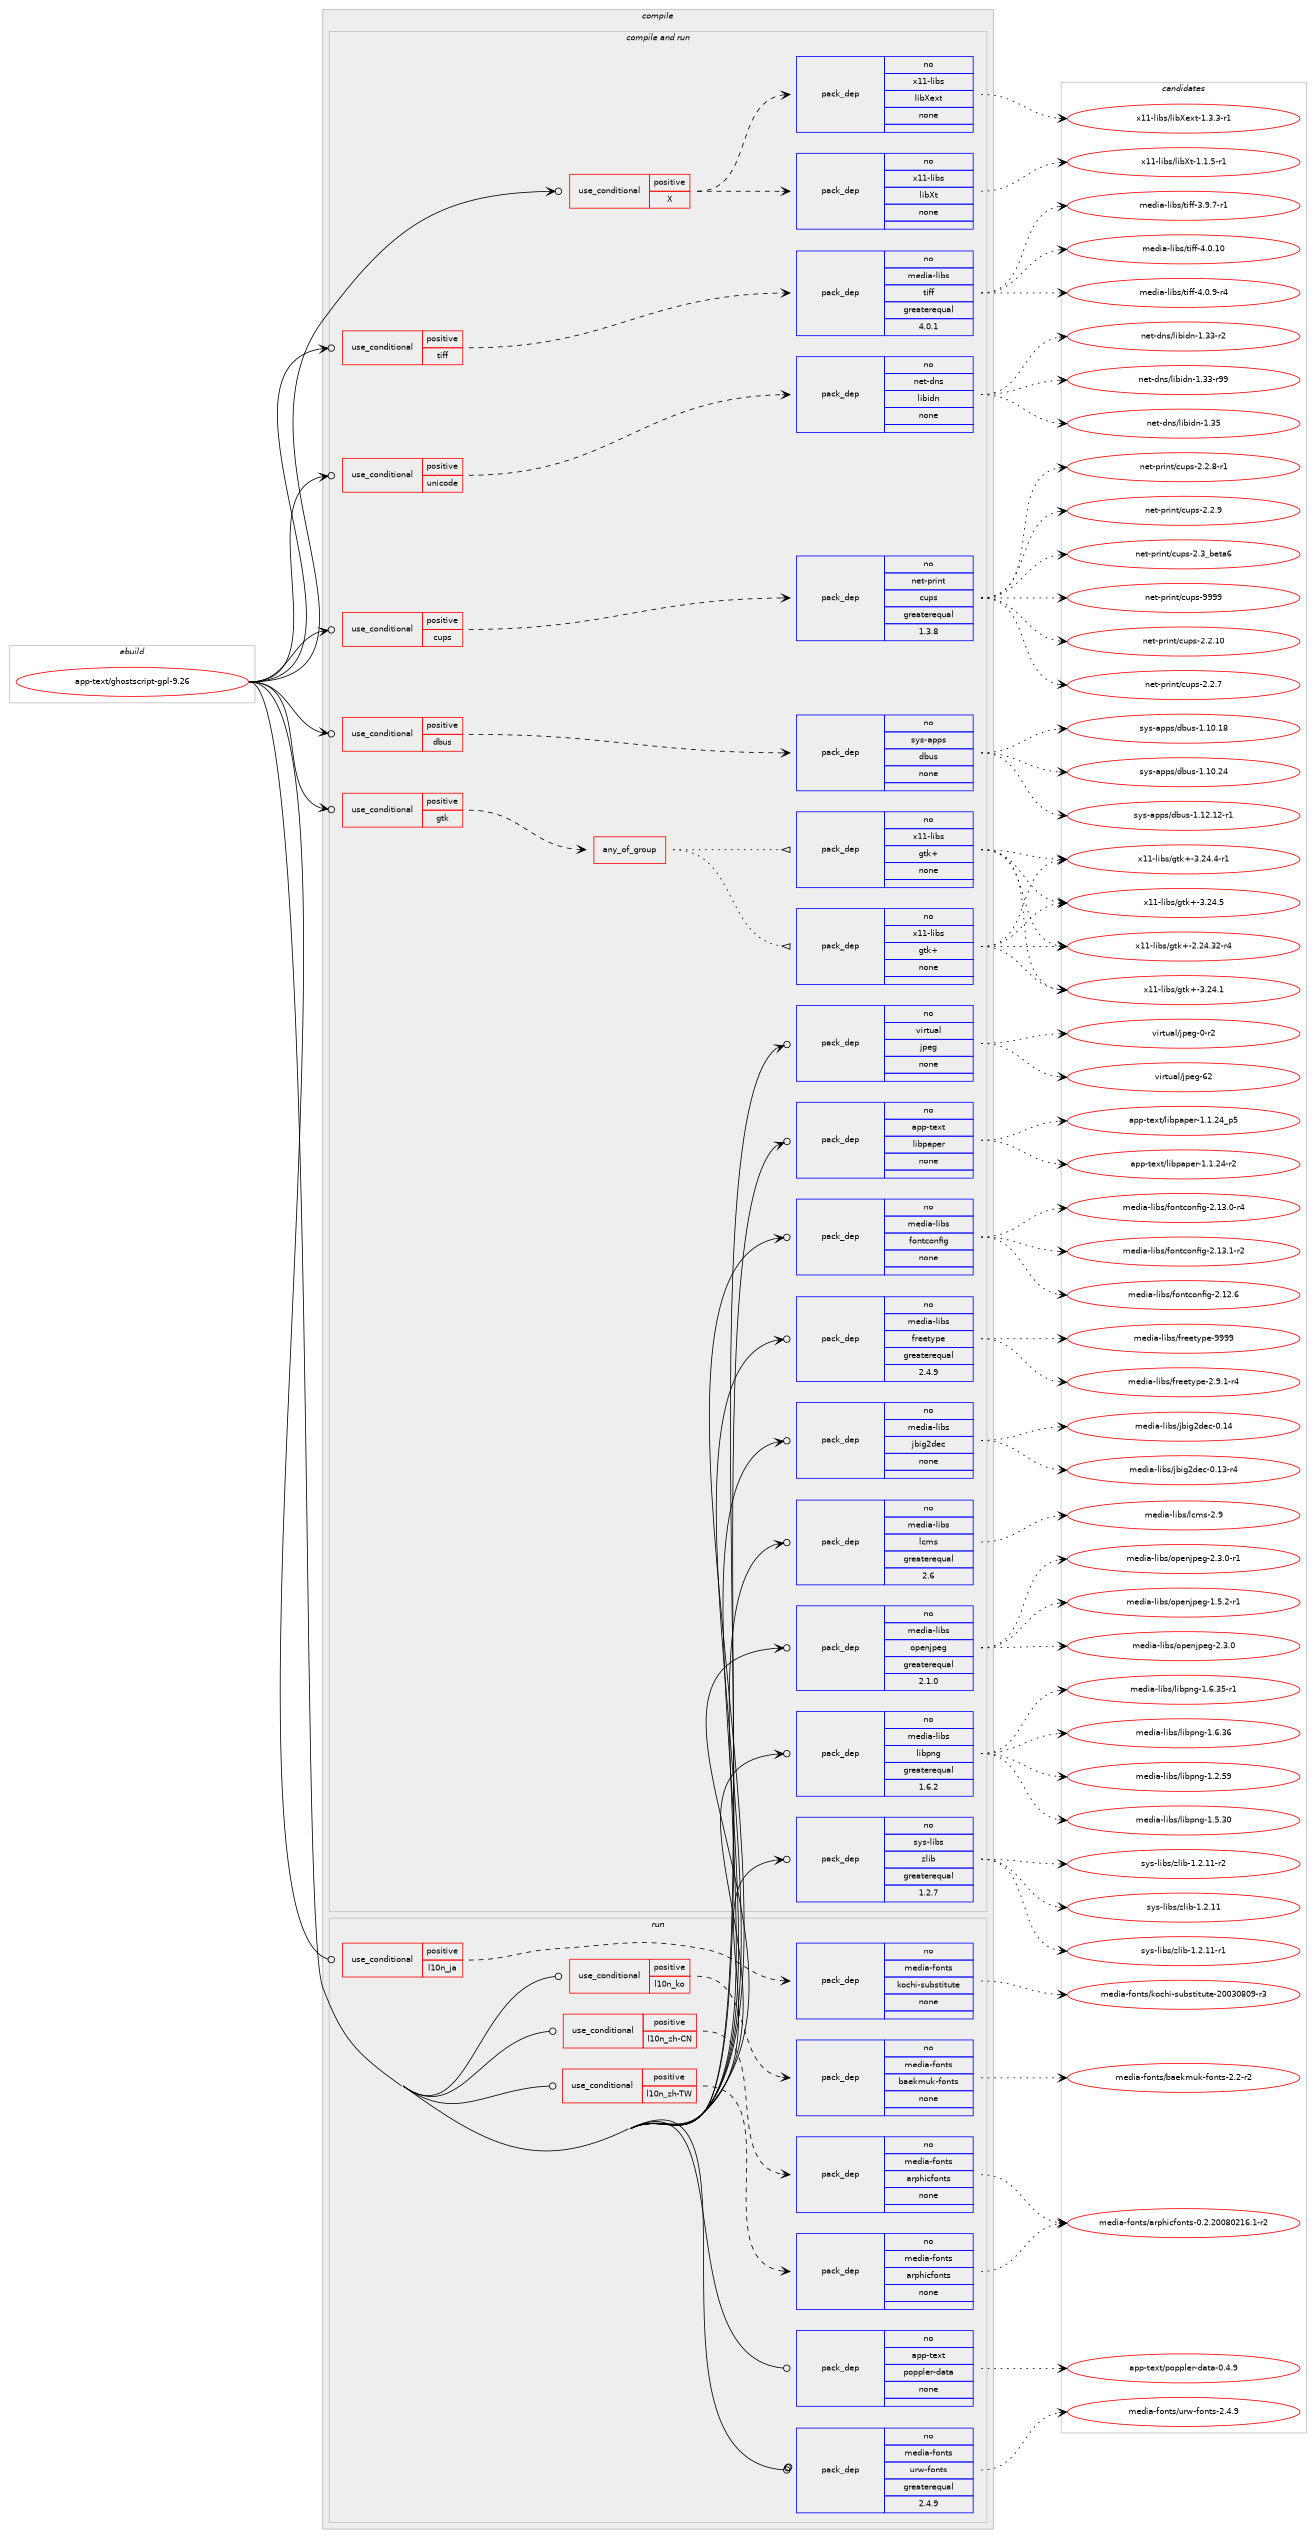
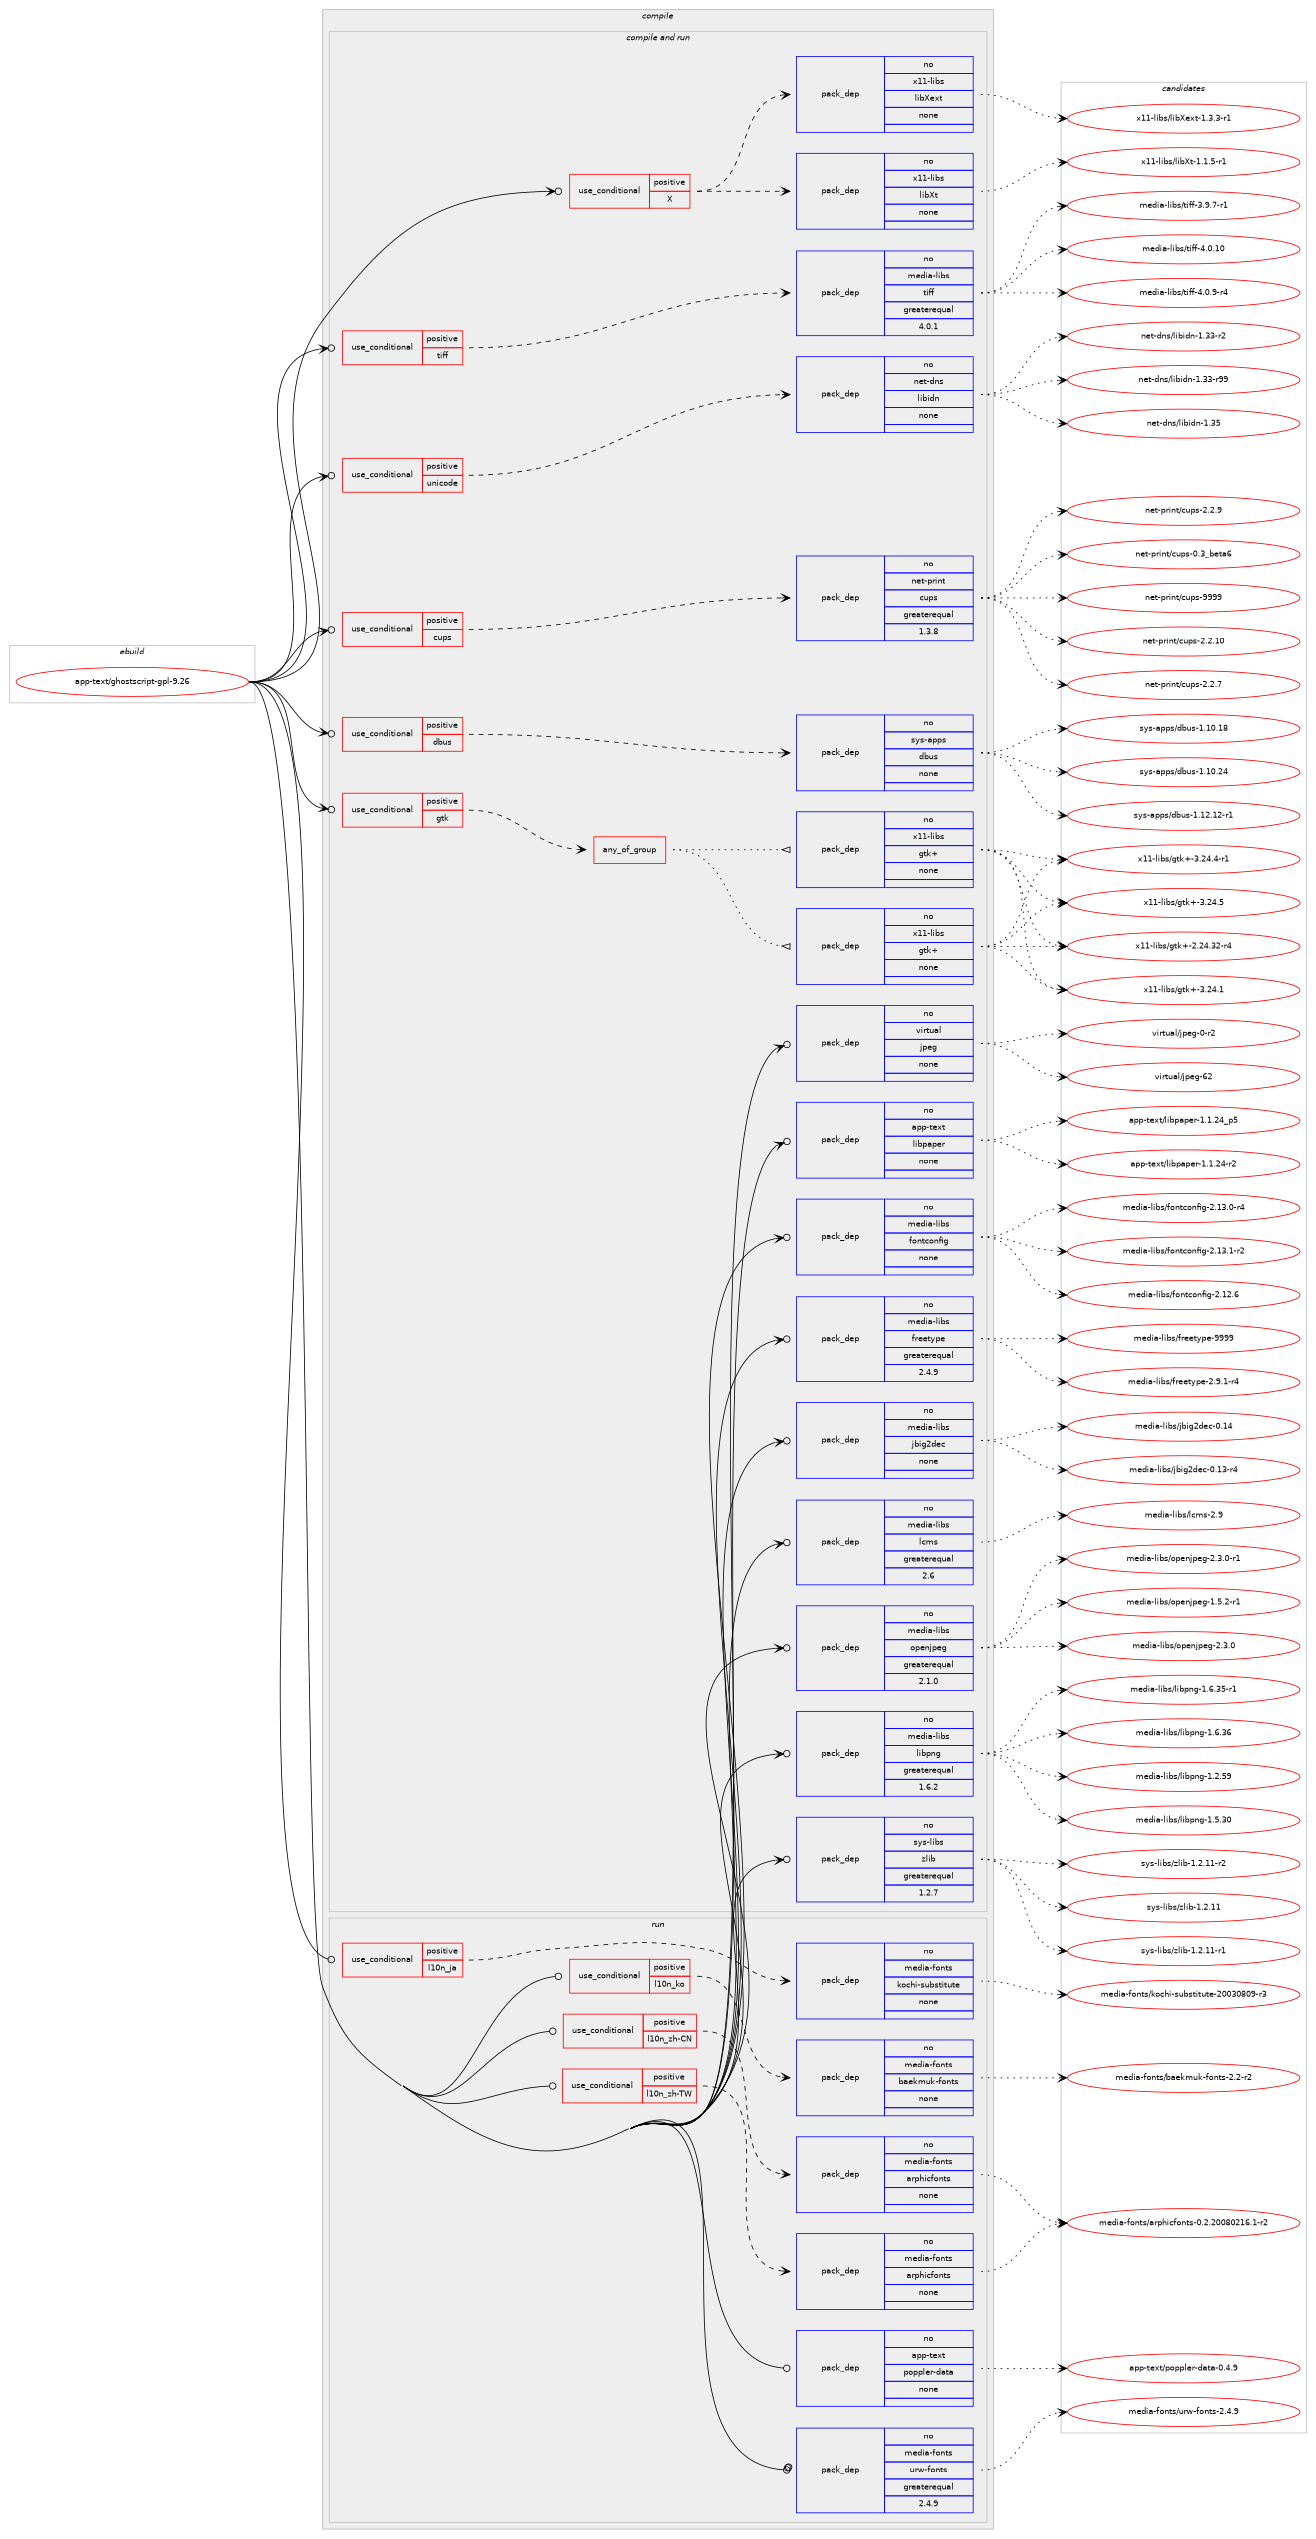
node "net-print/cups-2.2.8-r1": removed
node "net-print/cups-2.3_beta6": label "net-print/cups-2.3_beta6" -> "net-print/cups-0.3_beta6"
